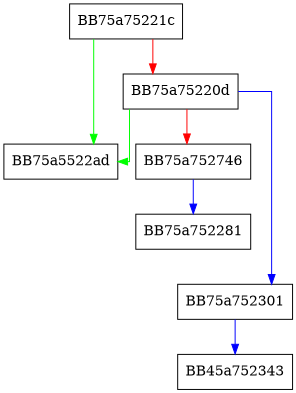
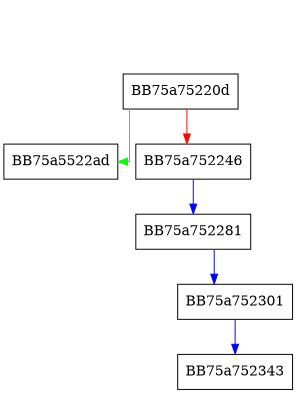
node "BB75a75221c": removed
node "BB75a752746": label "BB75a752746" -> "BB75a752246"
edge "BB75a75220d" -> "BB75a752301": now "BB75a752281" -> "BB75a752301"
node "BB45a752343": label "BB45a752343" -> "BB75a752343"
